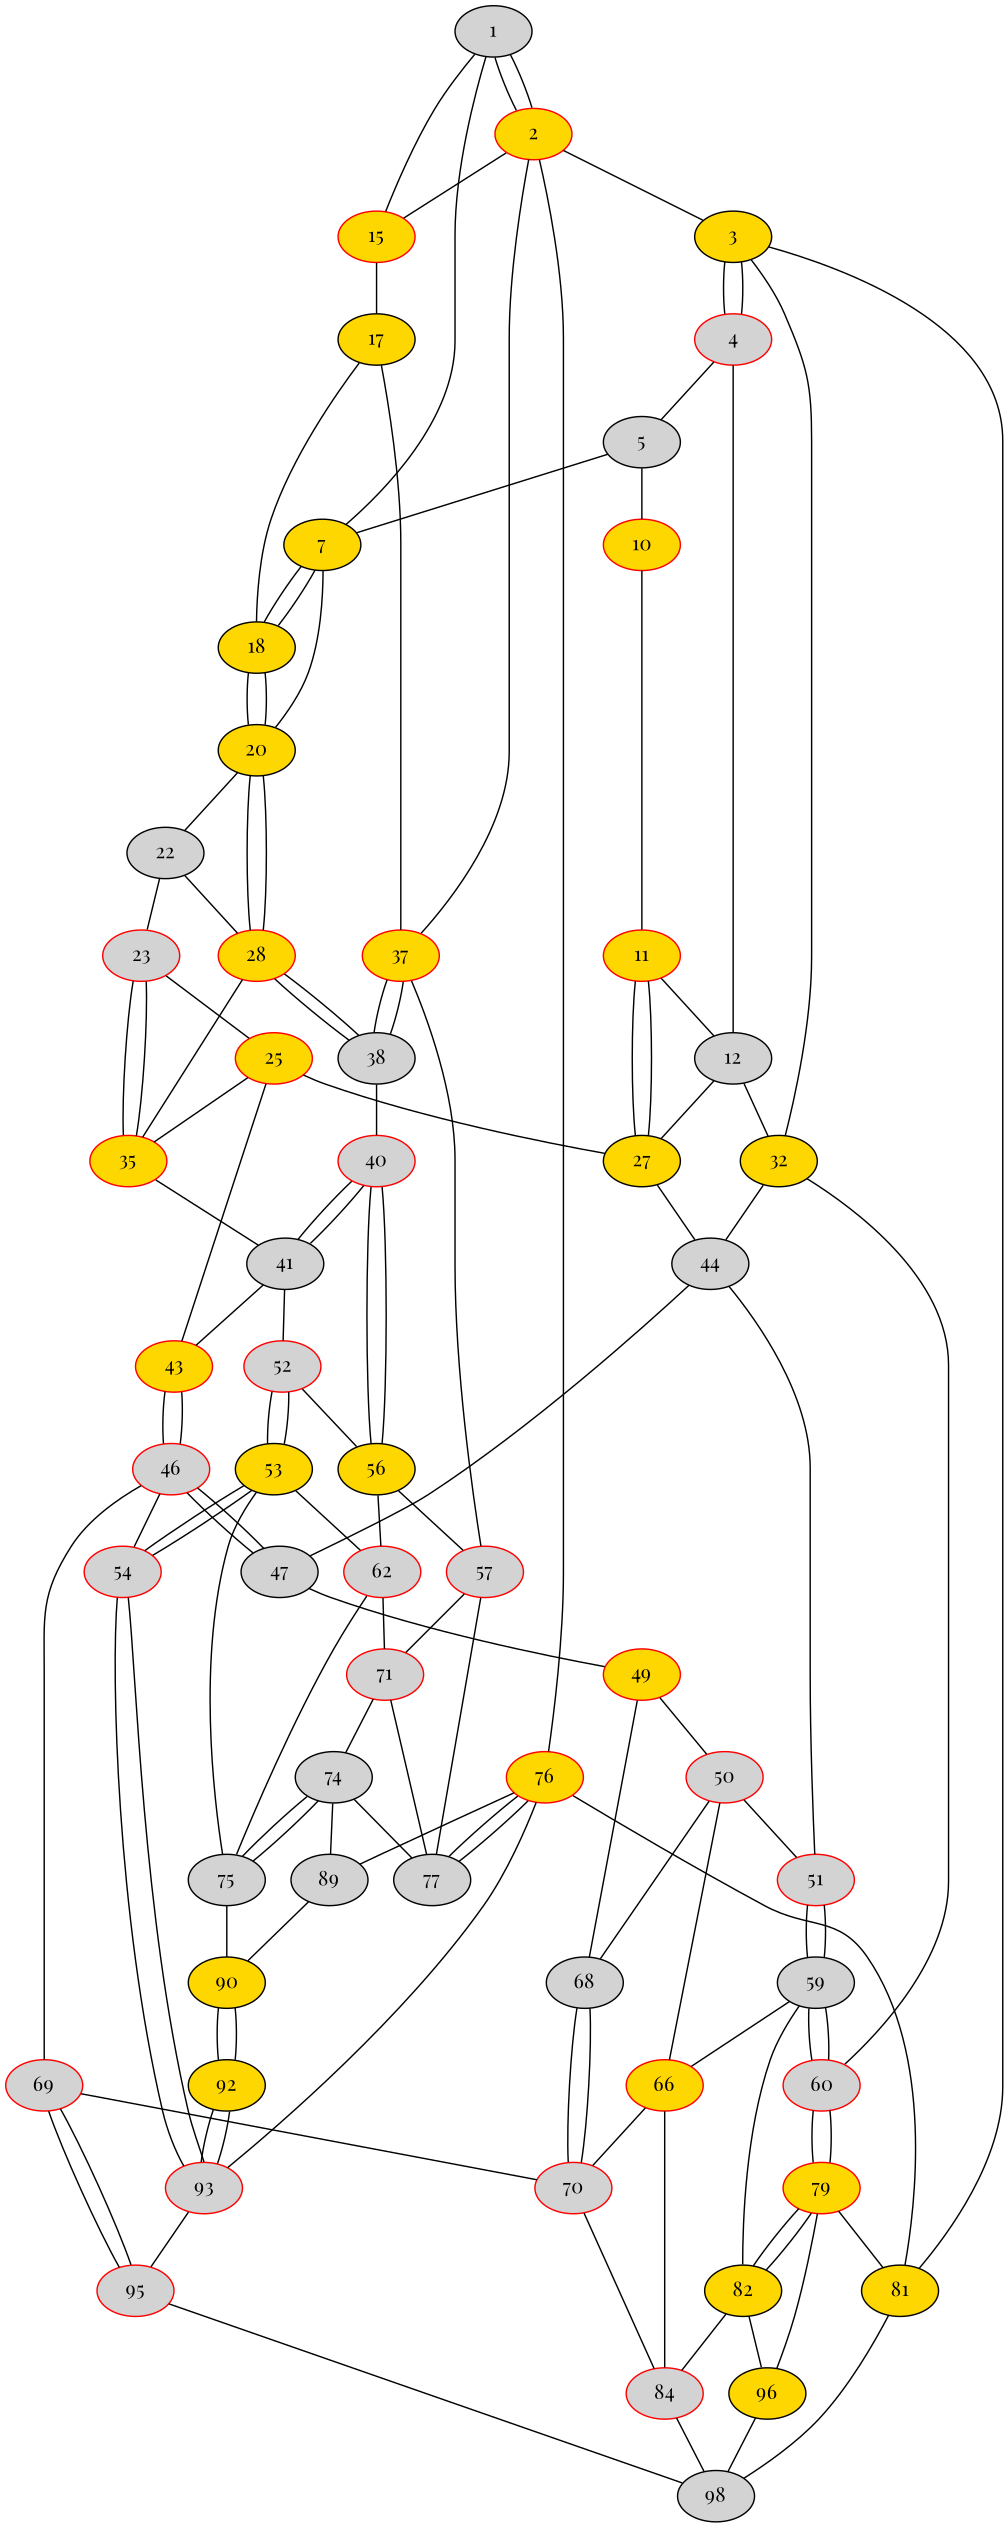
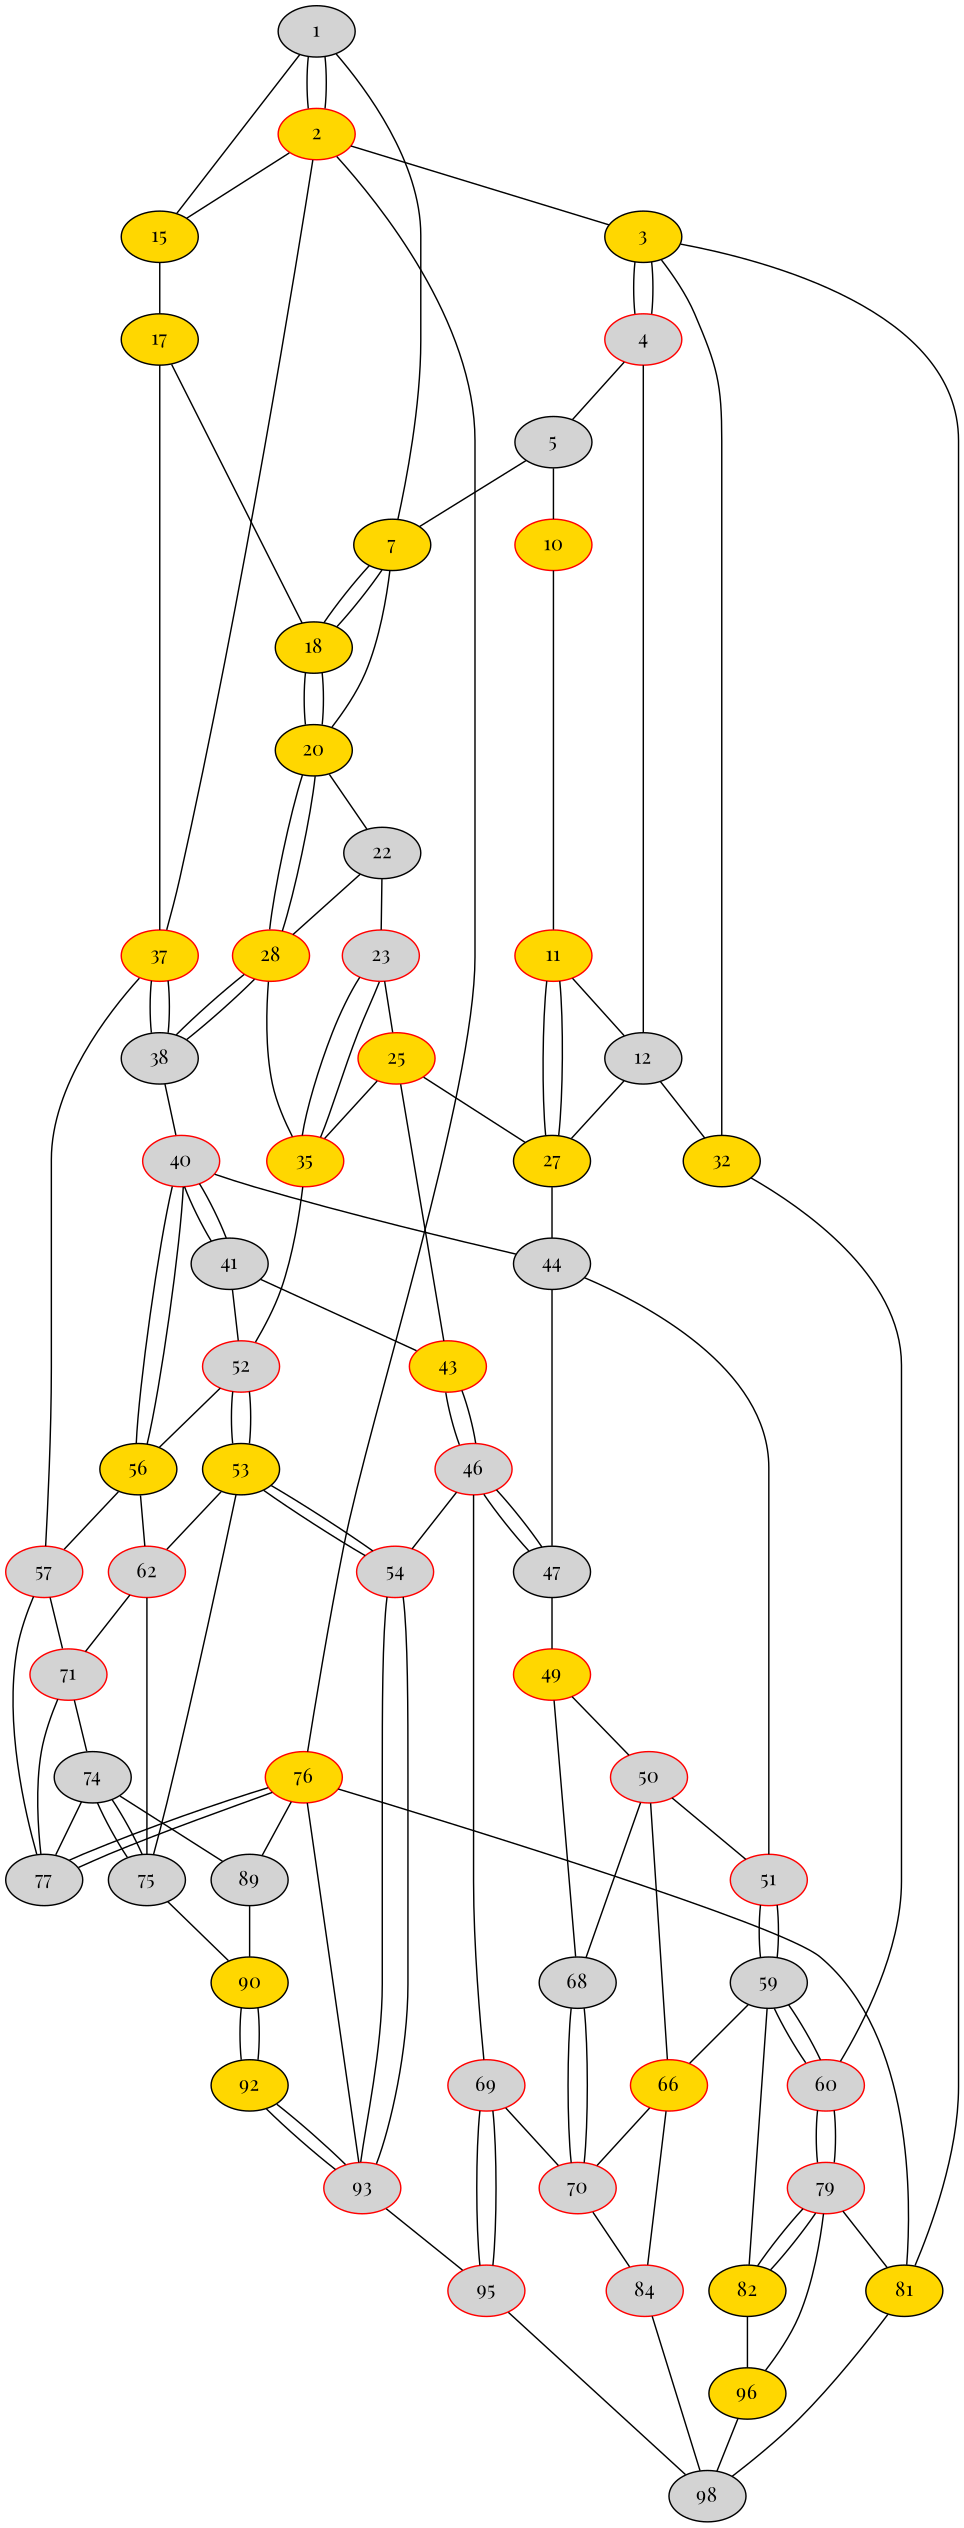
node "15": color red -> black
edge "32" -- "44": now "40" -- "44"
edge "35" -- "41": now "35" -- "52"
node "79": fillcolor gold -> lightgrey
edge "82" -- "84": removed
